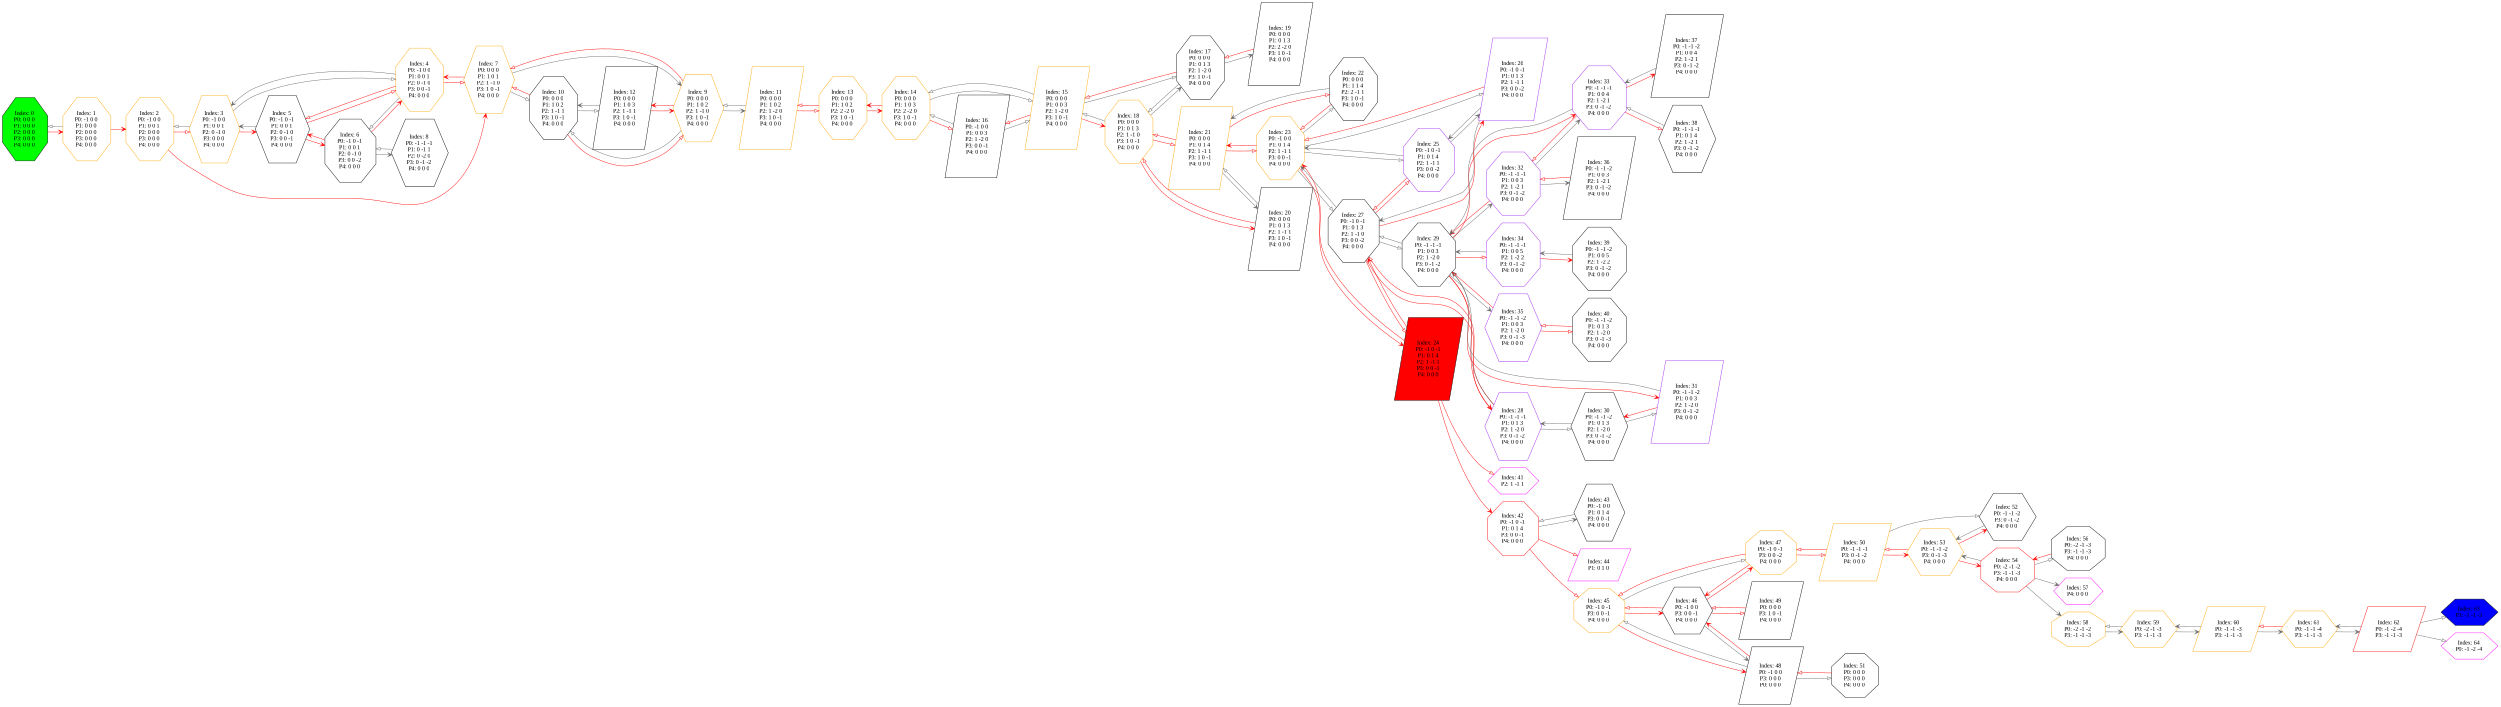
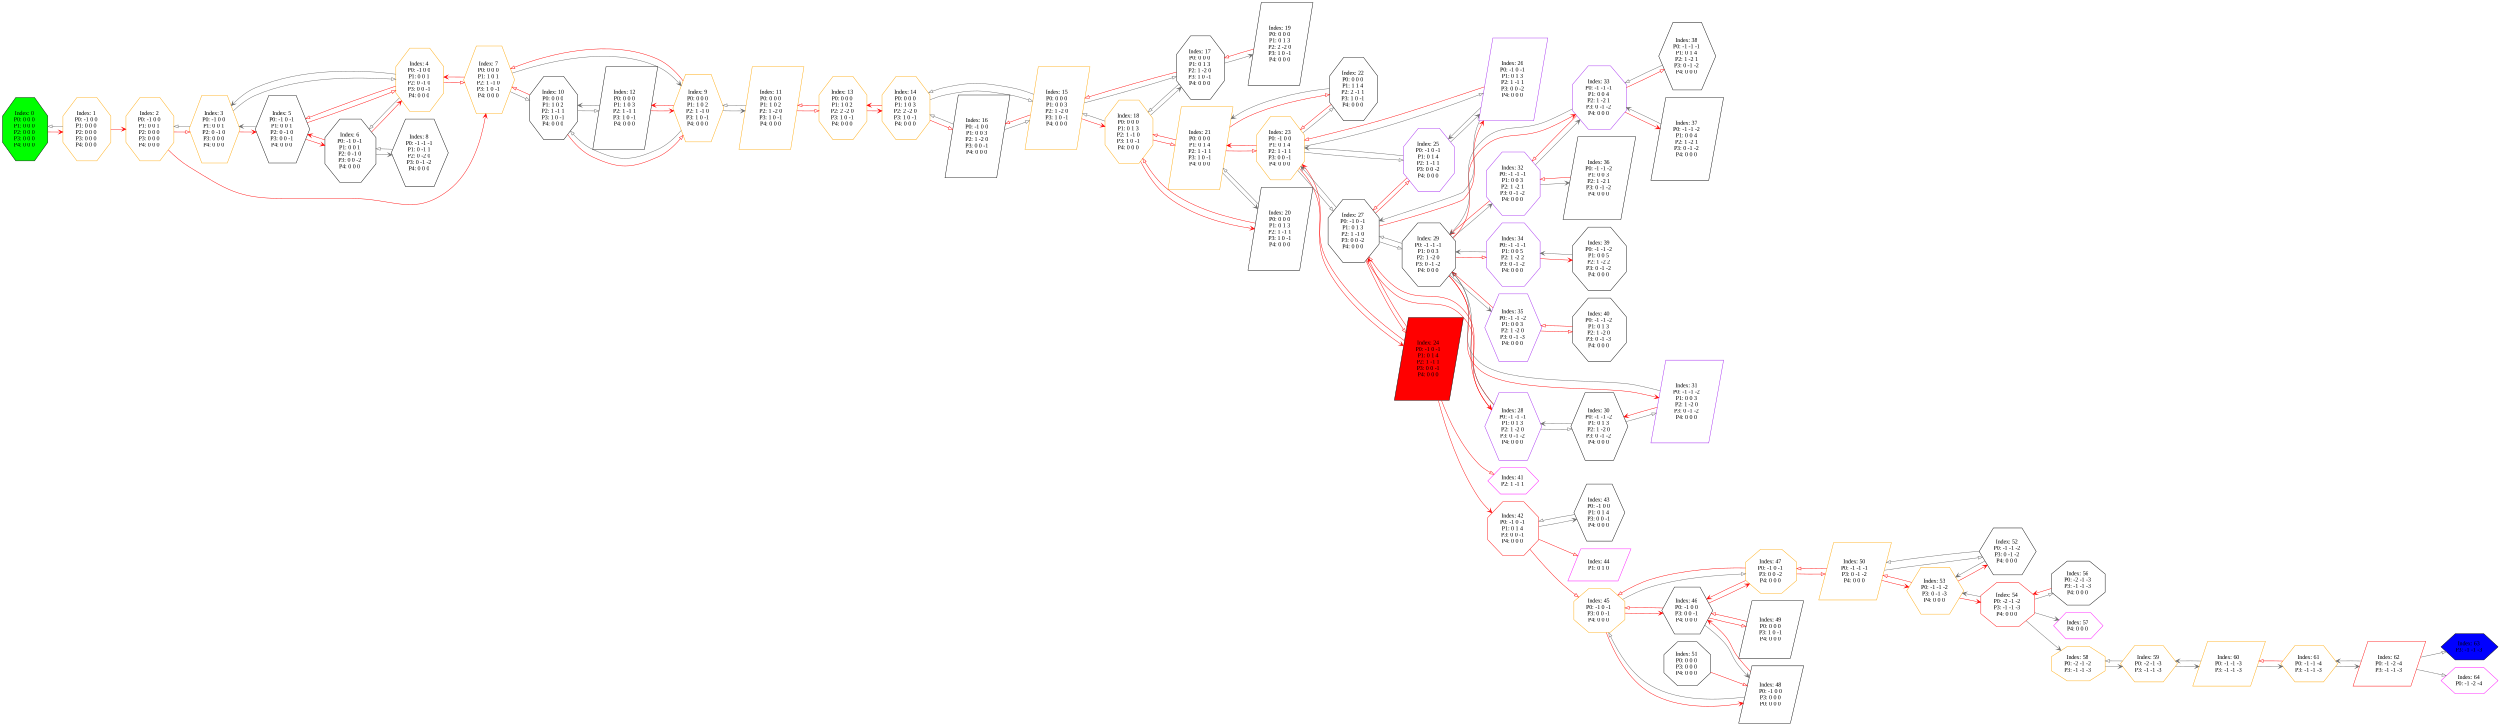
edge "Index: 52 P0: -1 -1 -2 P3: 0 -1 -2 P4: 0 0 0" -> "Index: 50 P0: -1 -1 -1 P3: 0 -1 -2 P4: 0 0 0": added
edge "Index: 48 P0: -1 0 0 P3: 0 0 0 P0: 0 0 0" -> "Index: 51 P0: 0 0 0 P3: 0 0 0 P4: 0 0 0": removed
